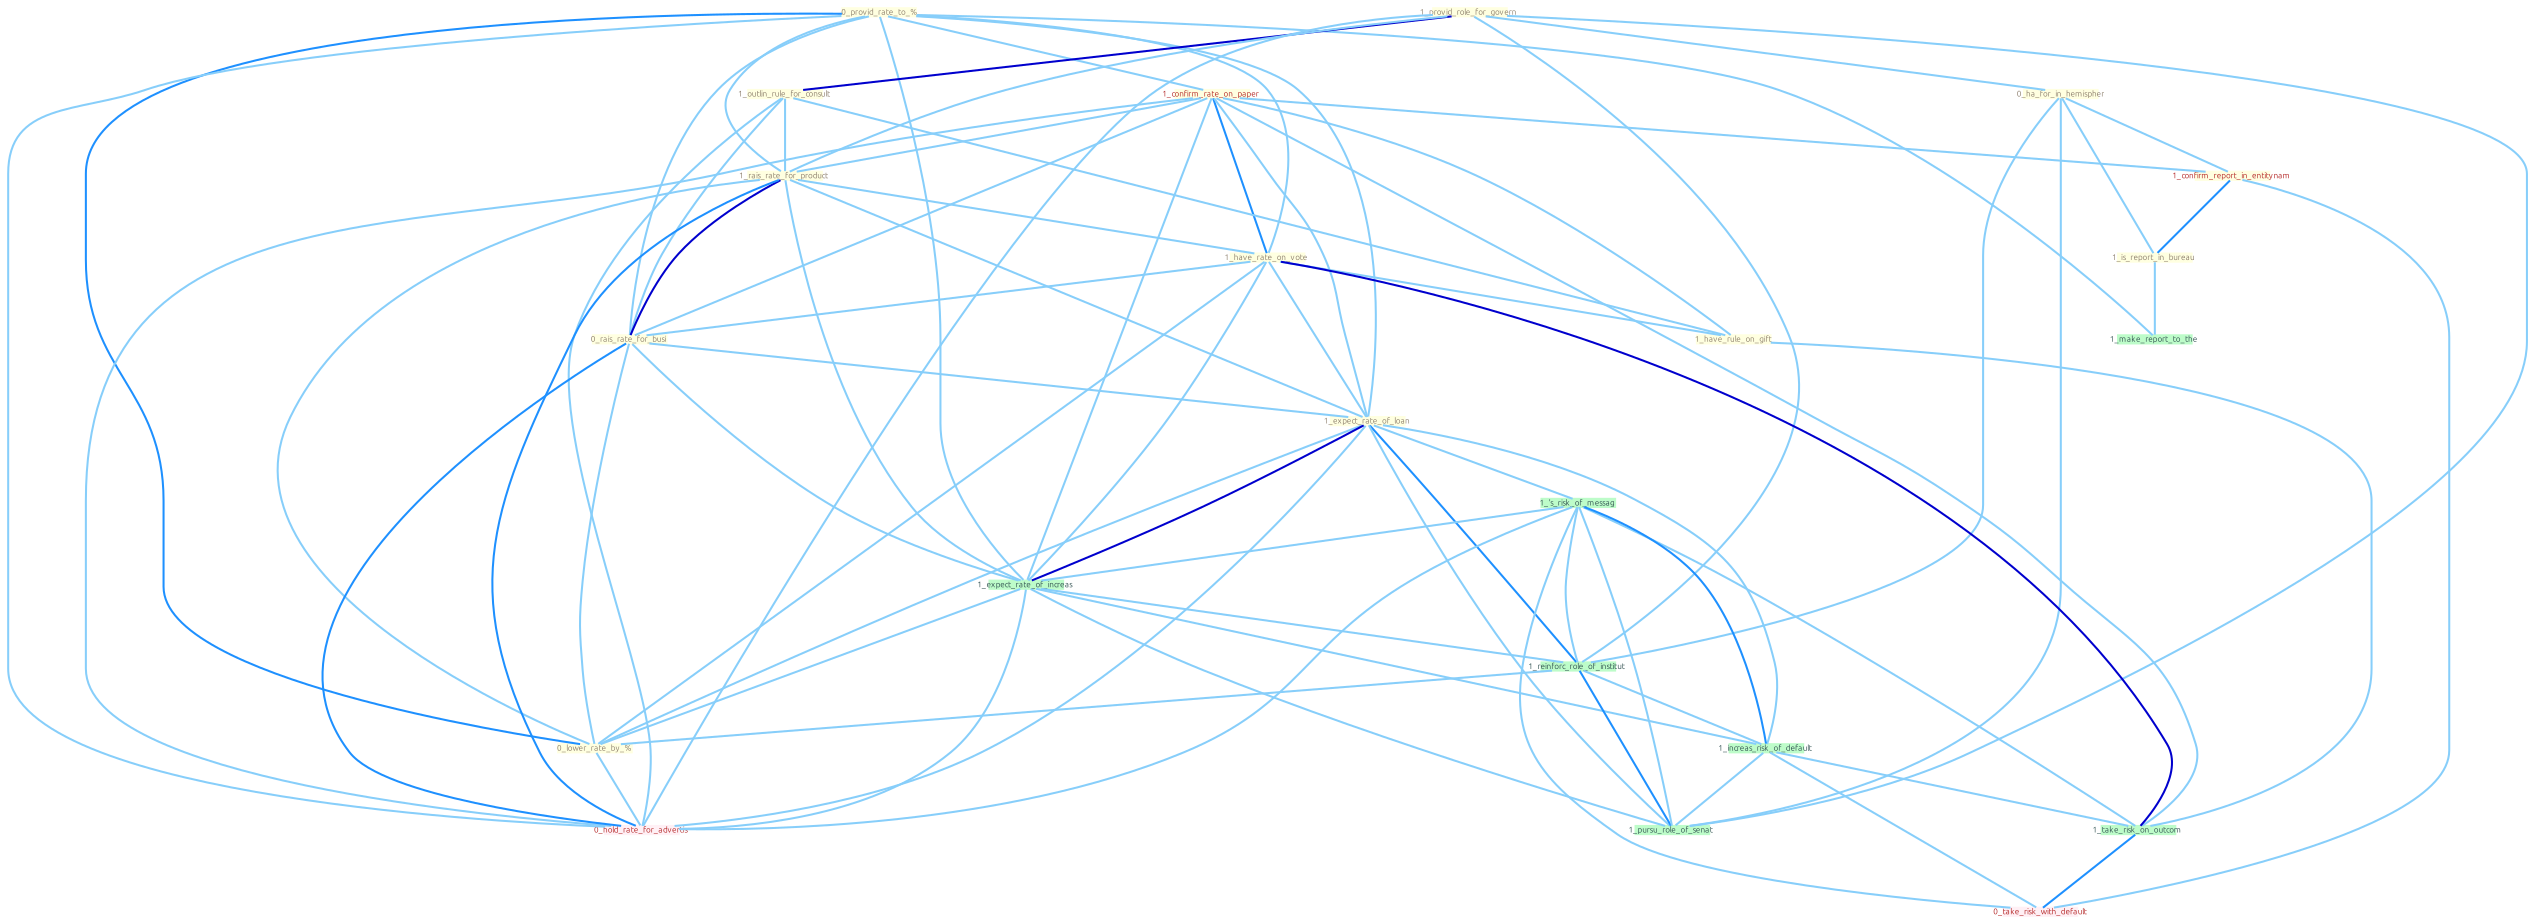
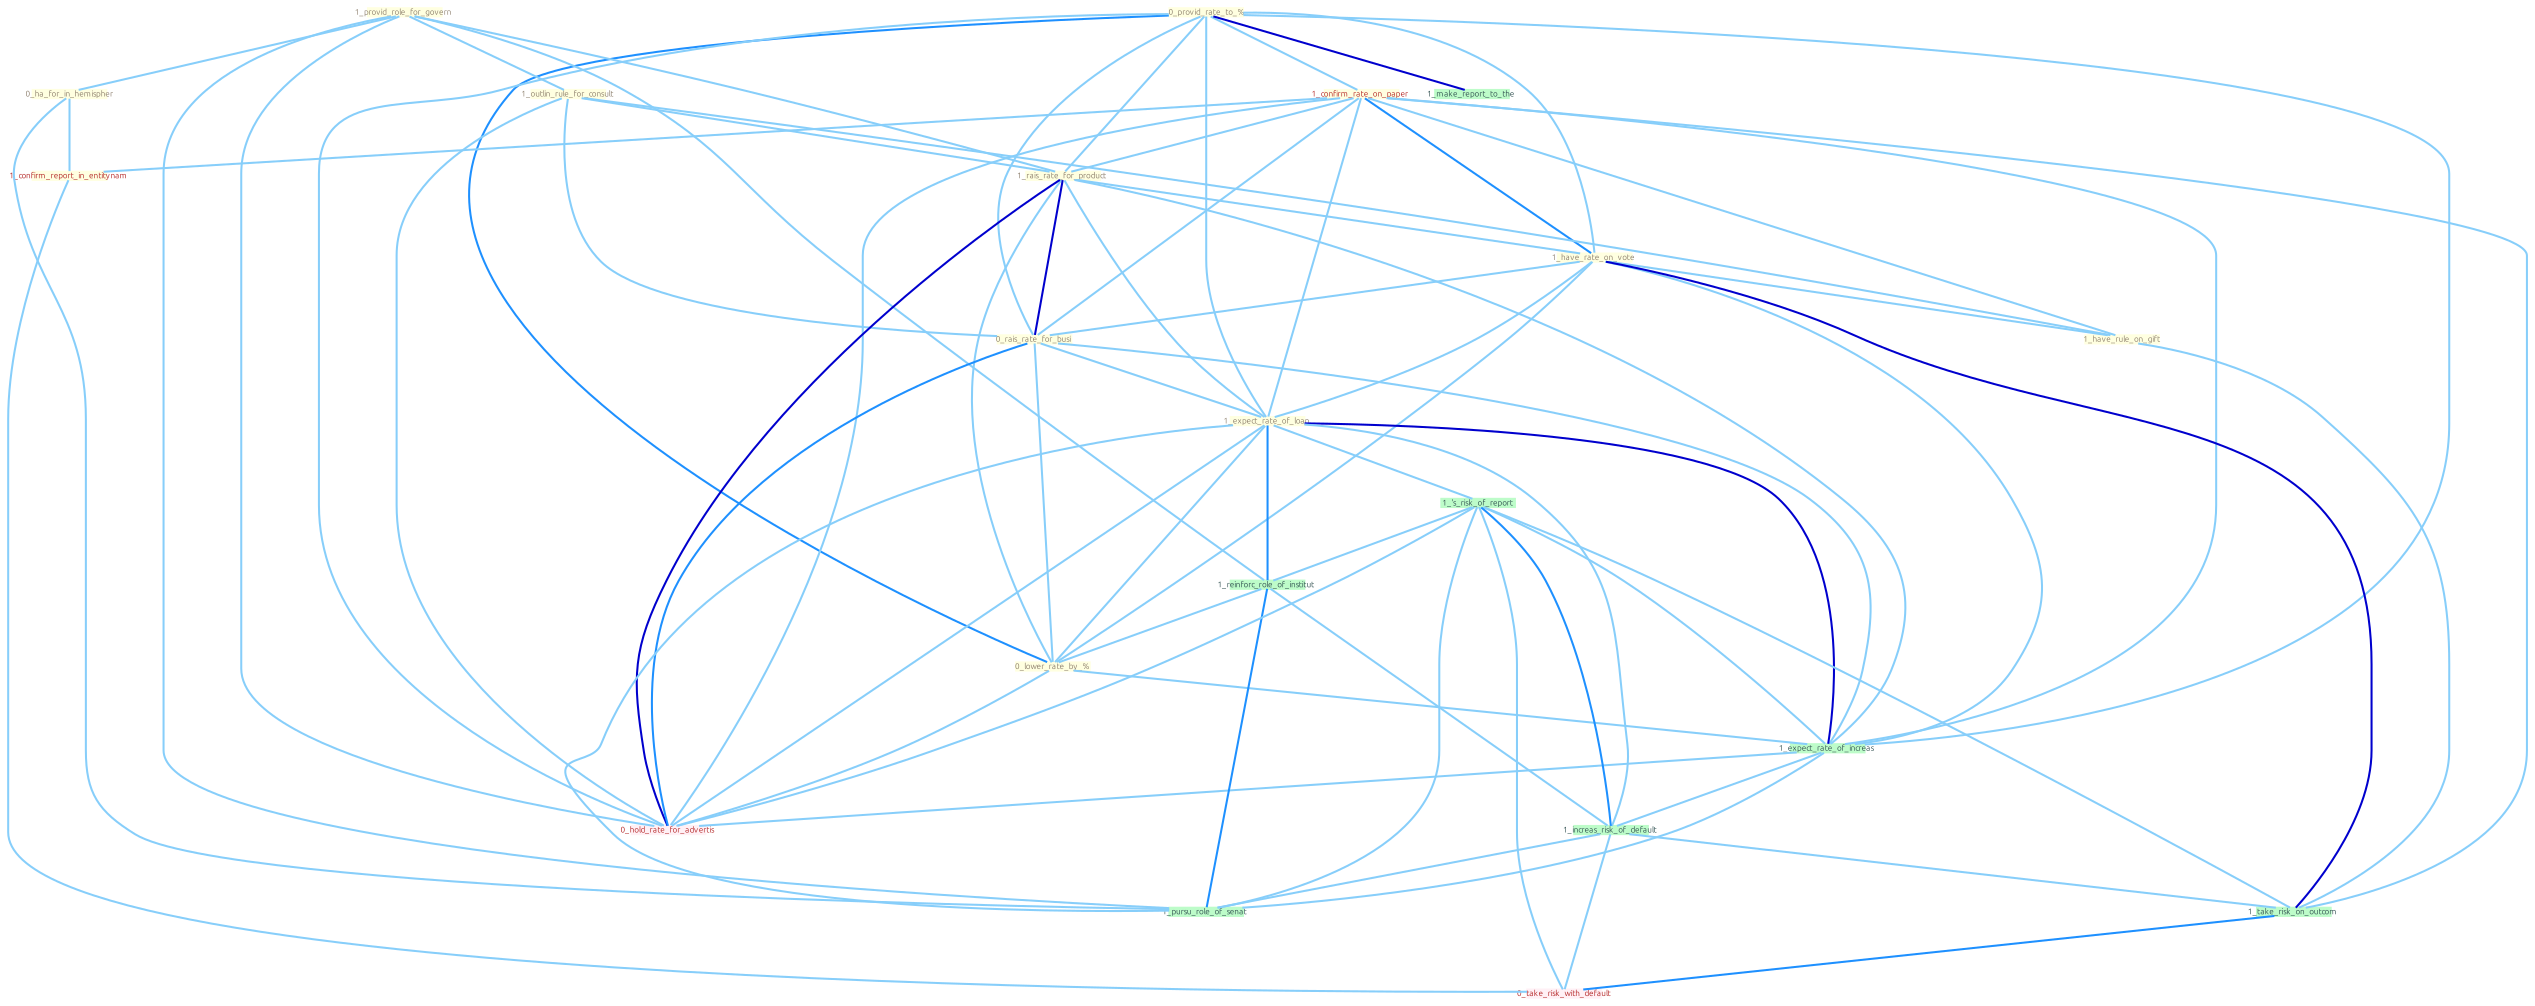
edge "0_provid_rate_to_%" -- "1_make_report_to_the": color #87cefa -> #0000cd
edge "1_provid_role_for_govern" -- "1_outlin_rule_for_consult": color #0000cd -> #87cefa
node "1_is_report_in_bureau": removed
edge "1_rais_rate_for_product" -- "0_hold_rate_for_advertis": color #1e90ff -> #0000cd
edge "0_ha_for_in_hemispher" -- "1_reinforc_role_of_institut": removed
node "1_'s_risk_of_messag": label "1_'s_risk_of_messag" -> "1_'s_risk_of_report"
edge "1_expect_rate_of_increas" -- "1_reinforc_role_of_institut": removed
